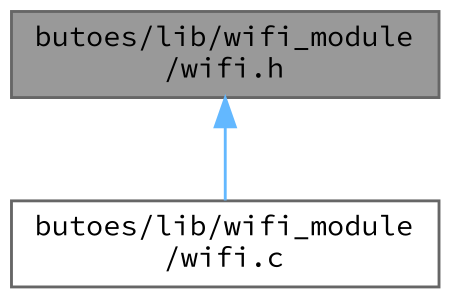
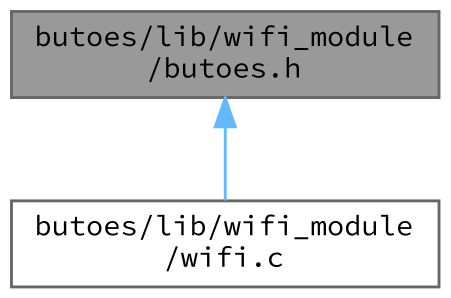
node "butoes/lib/wifi_module /wifi.h": label "butoes/lib/wifi_module /wifi.h" -> "butoes/lib/wifi_module /butoes.h"
